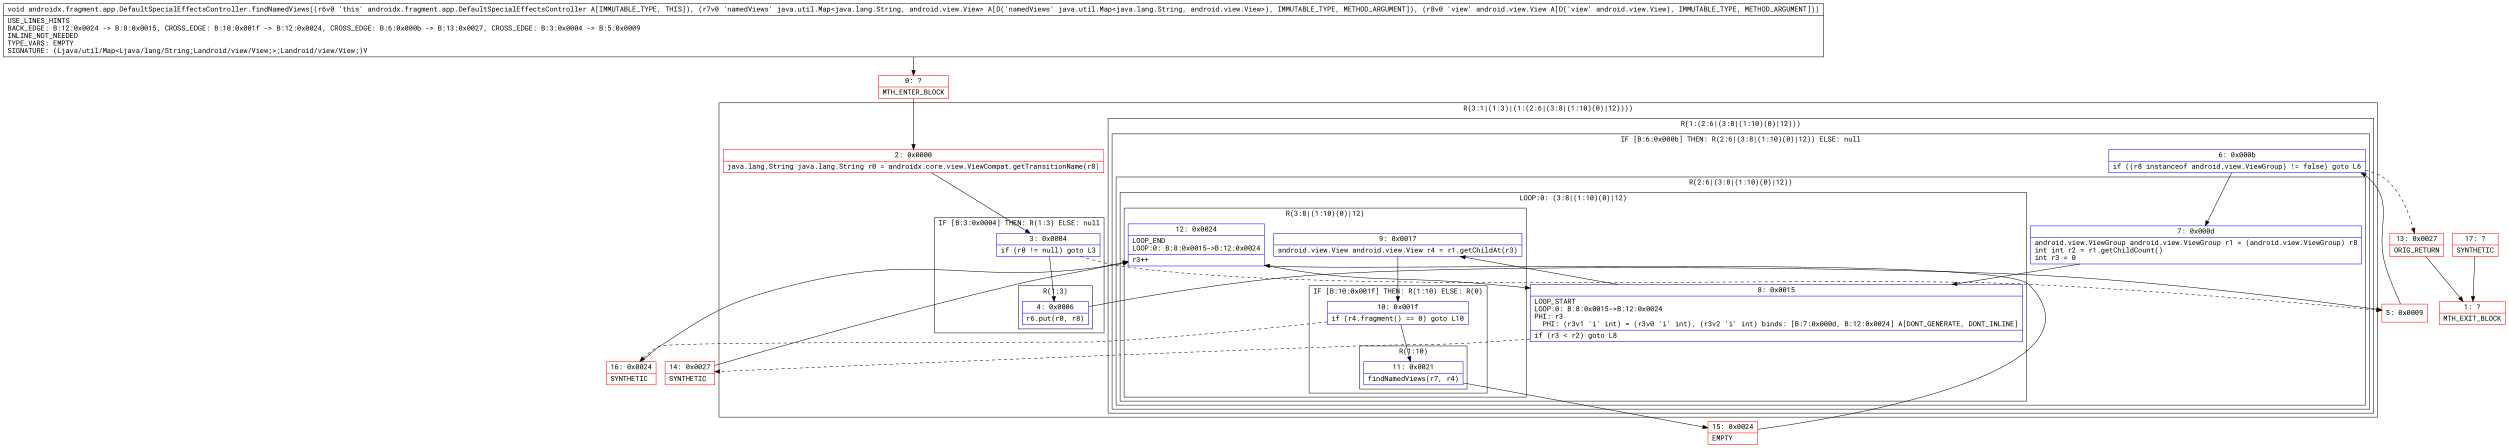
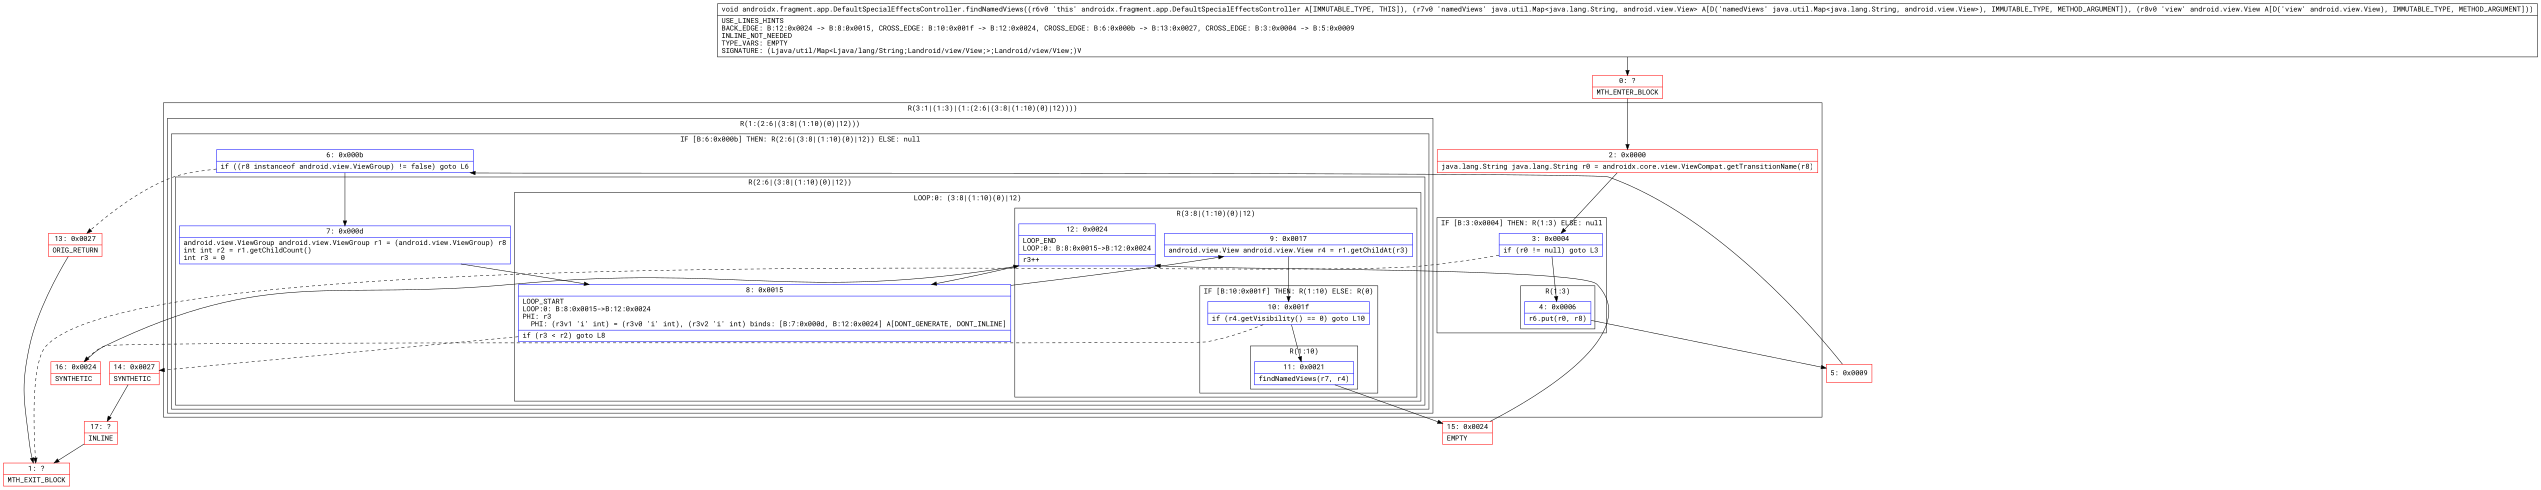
node "17: ?": text "SYNTHETIC" -> "INLINE"
edge "3: 0x0004" -> "5: 0x0009": now "3: 0x0004" -> "1: ?"
edge "14: 0x0027" -> "12: 0x0024": now "14: 0x0027" -> "17: ?"
node "10: 0x001f": text "if (r4.fragment() == 0) goto L10" -> "if (r4.getVisibility() == 0) goto L10"
